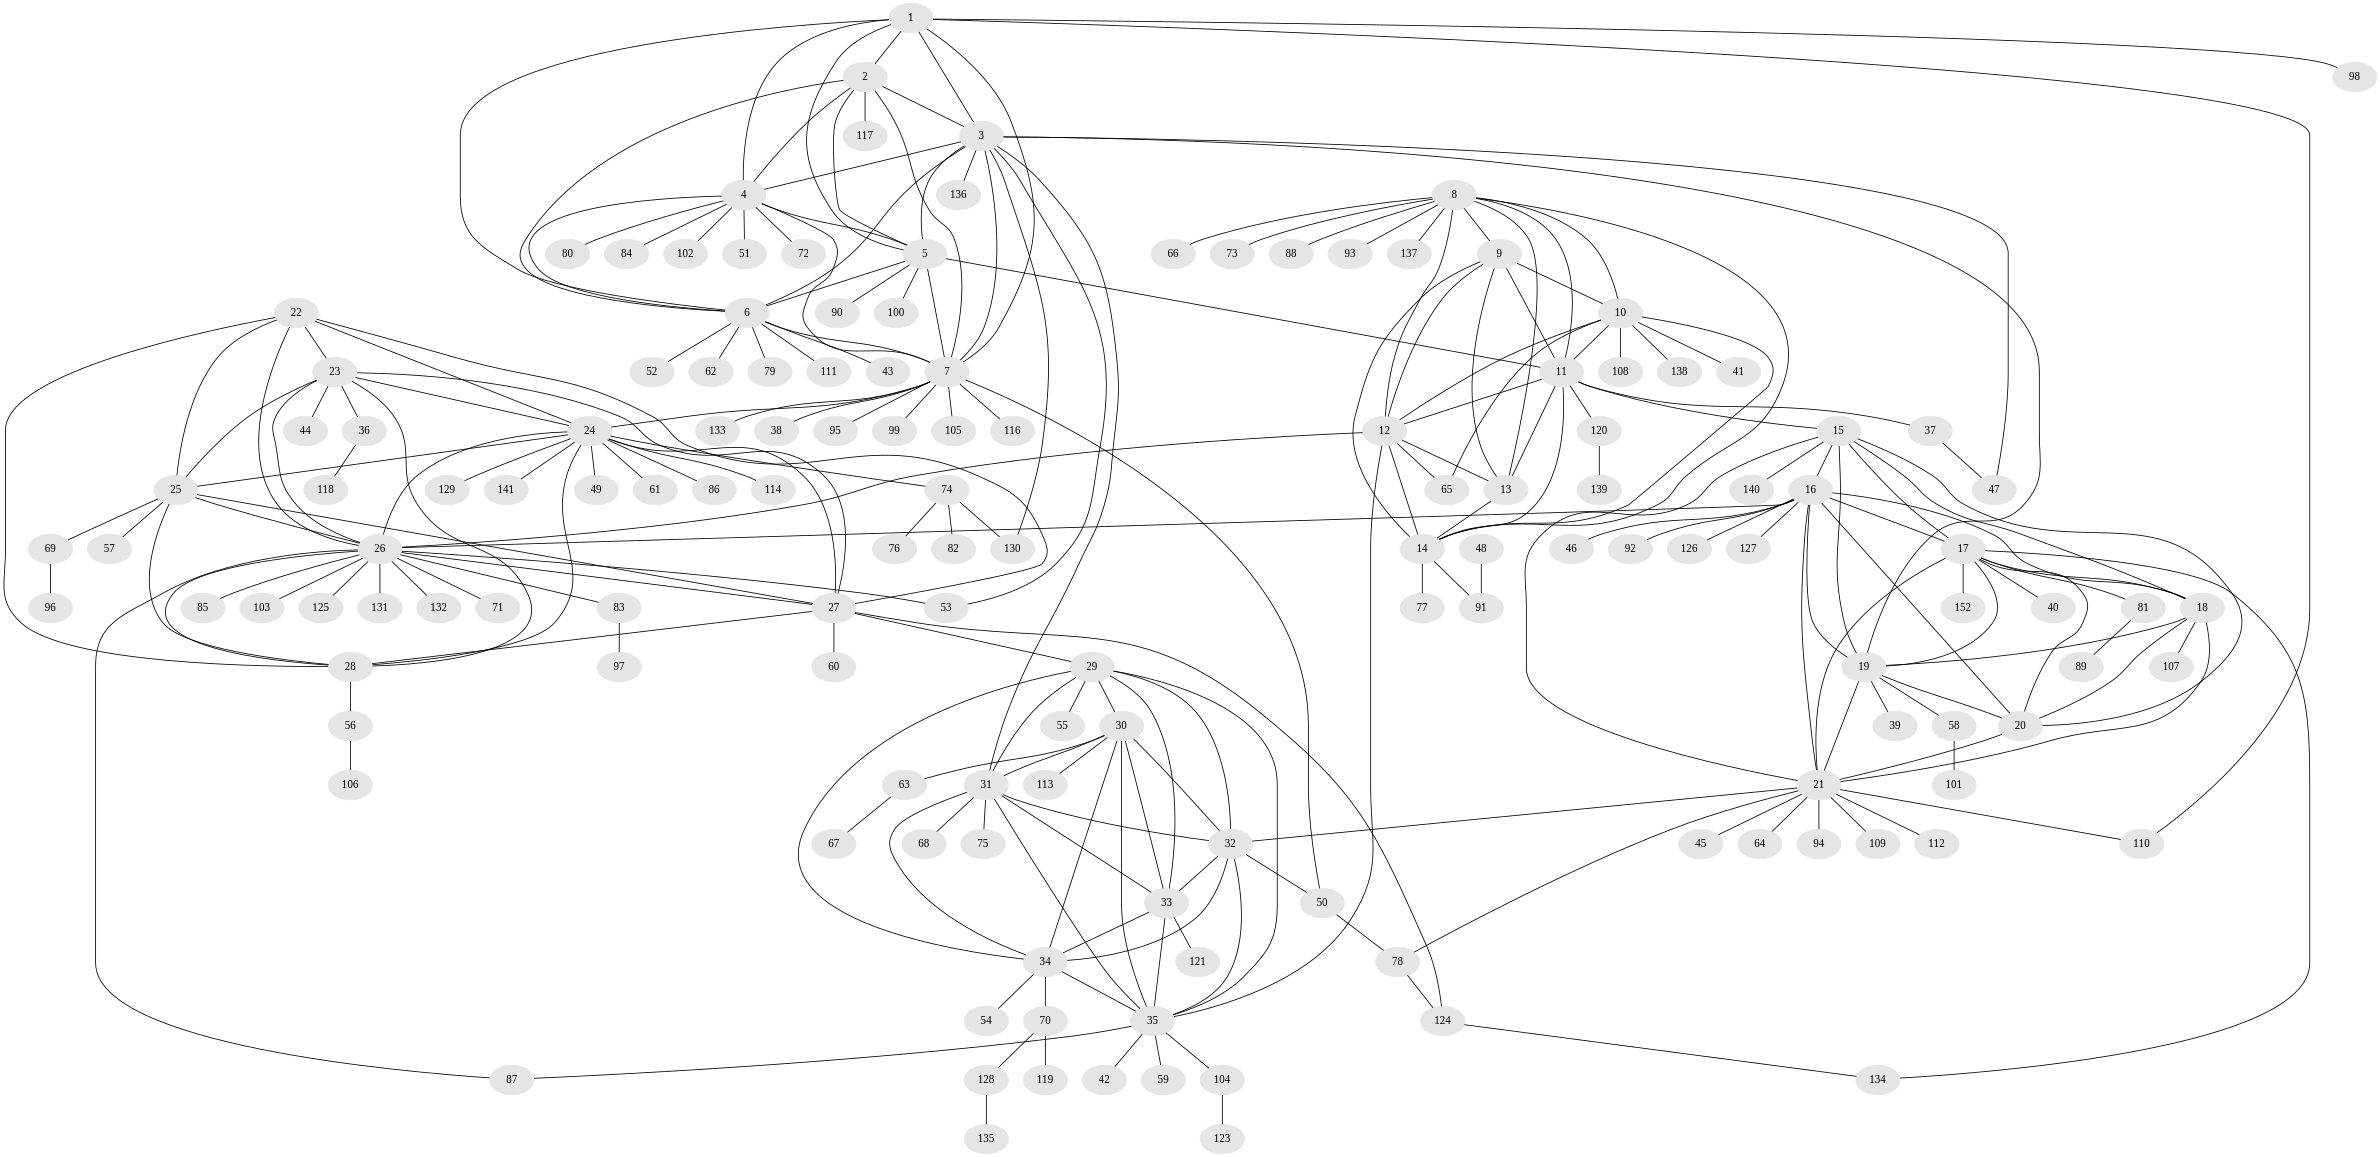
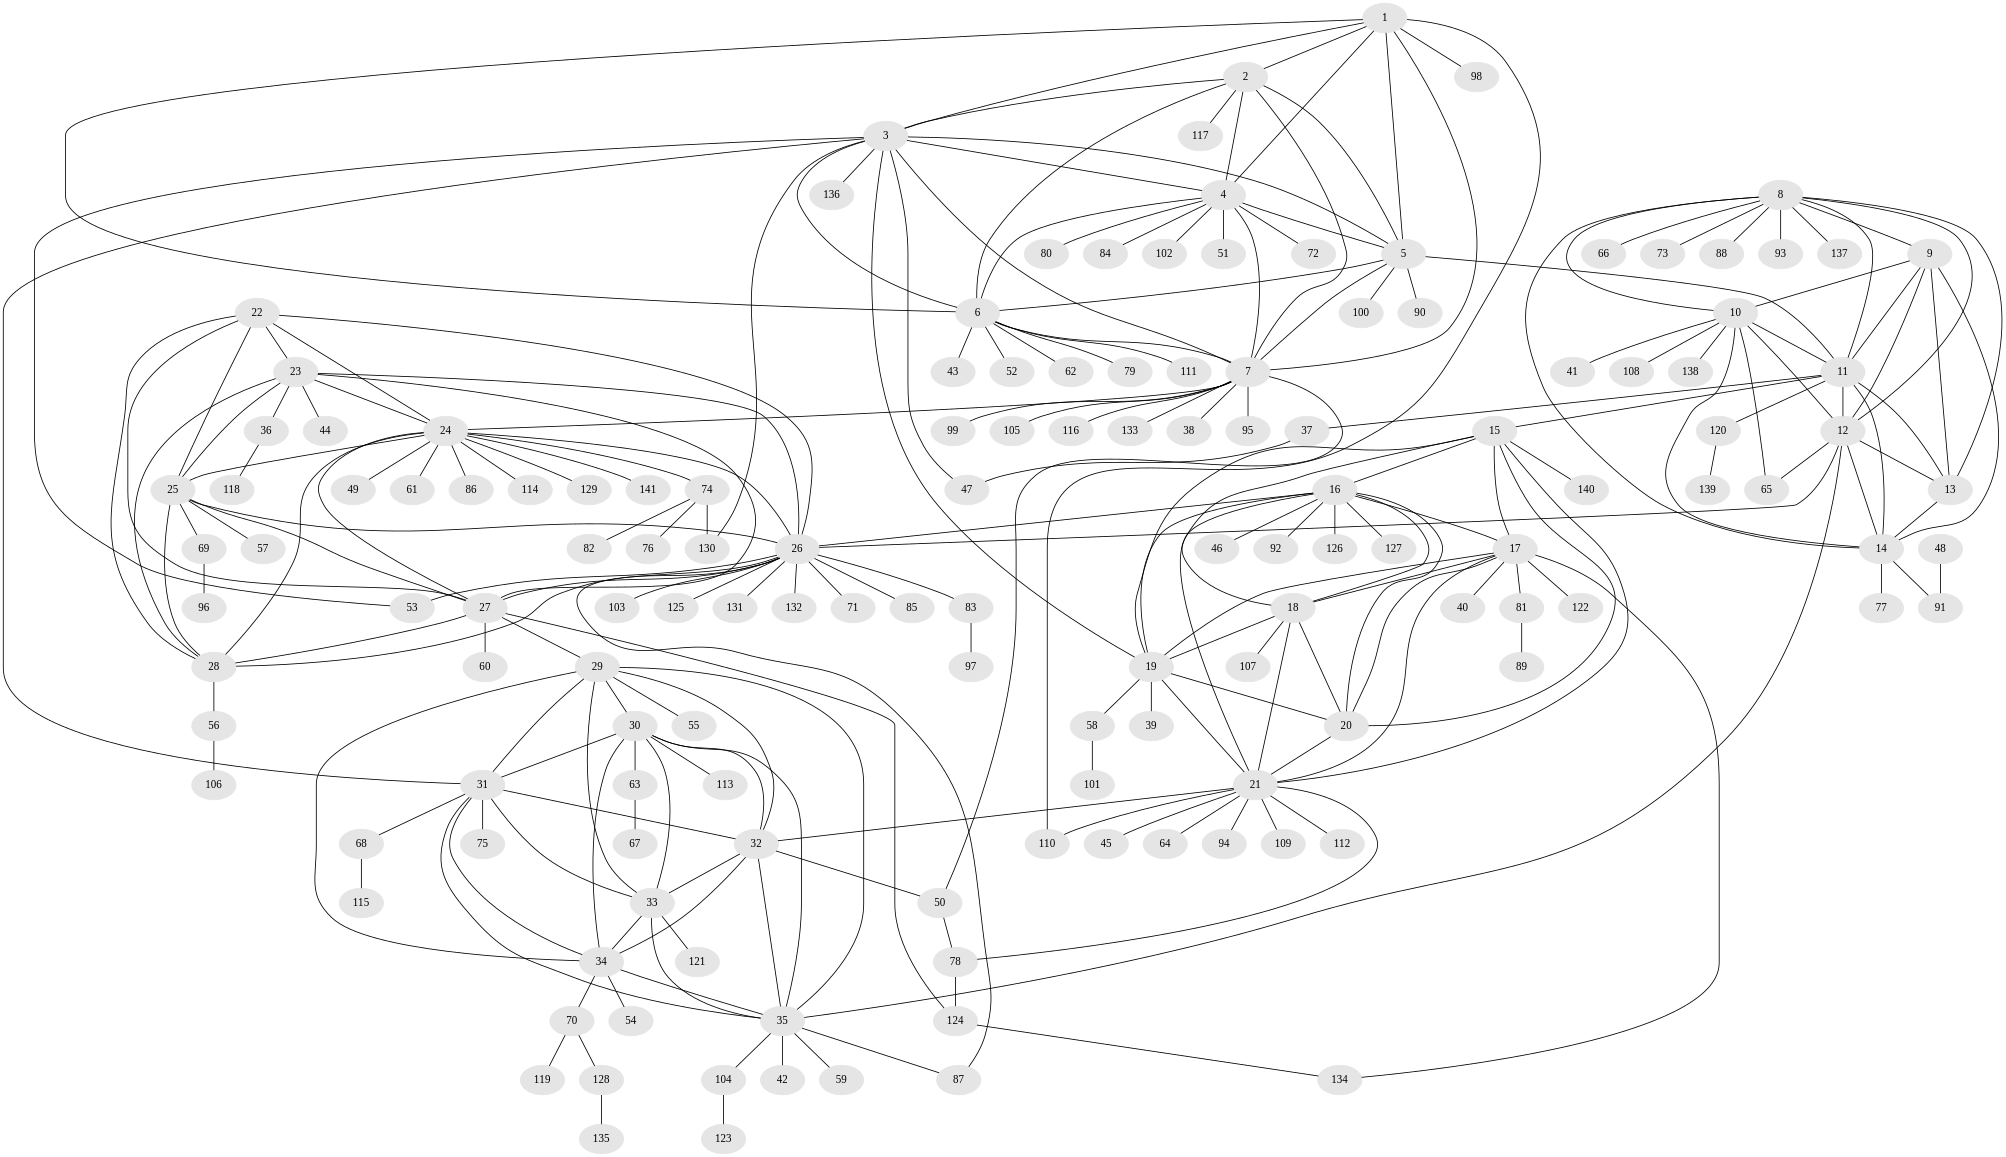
node "152": label "152" -> "122"
node "115": added
